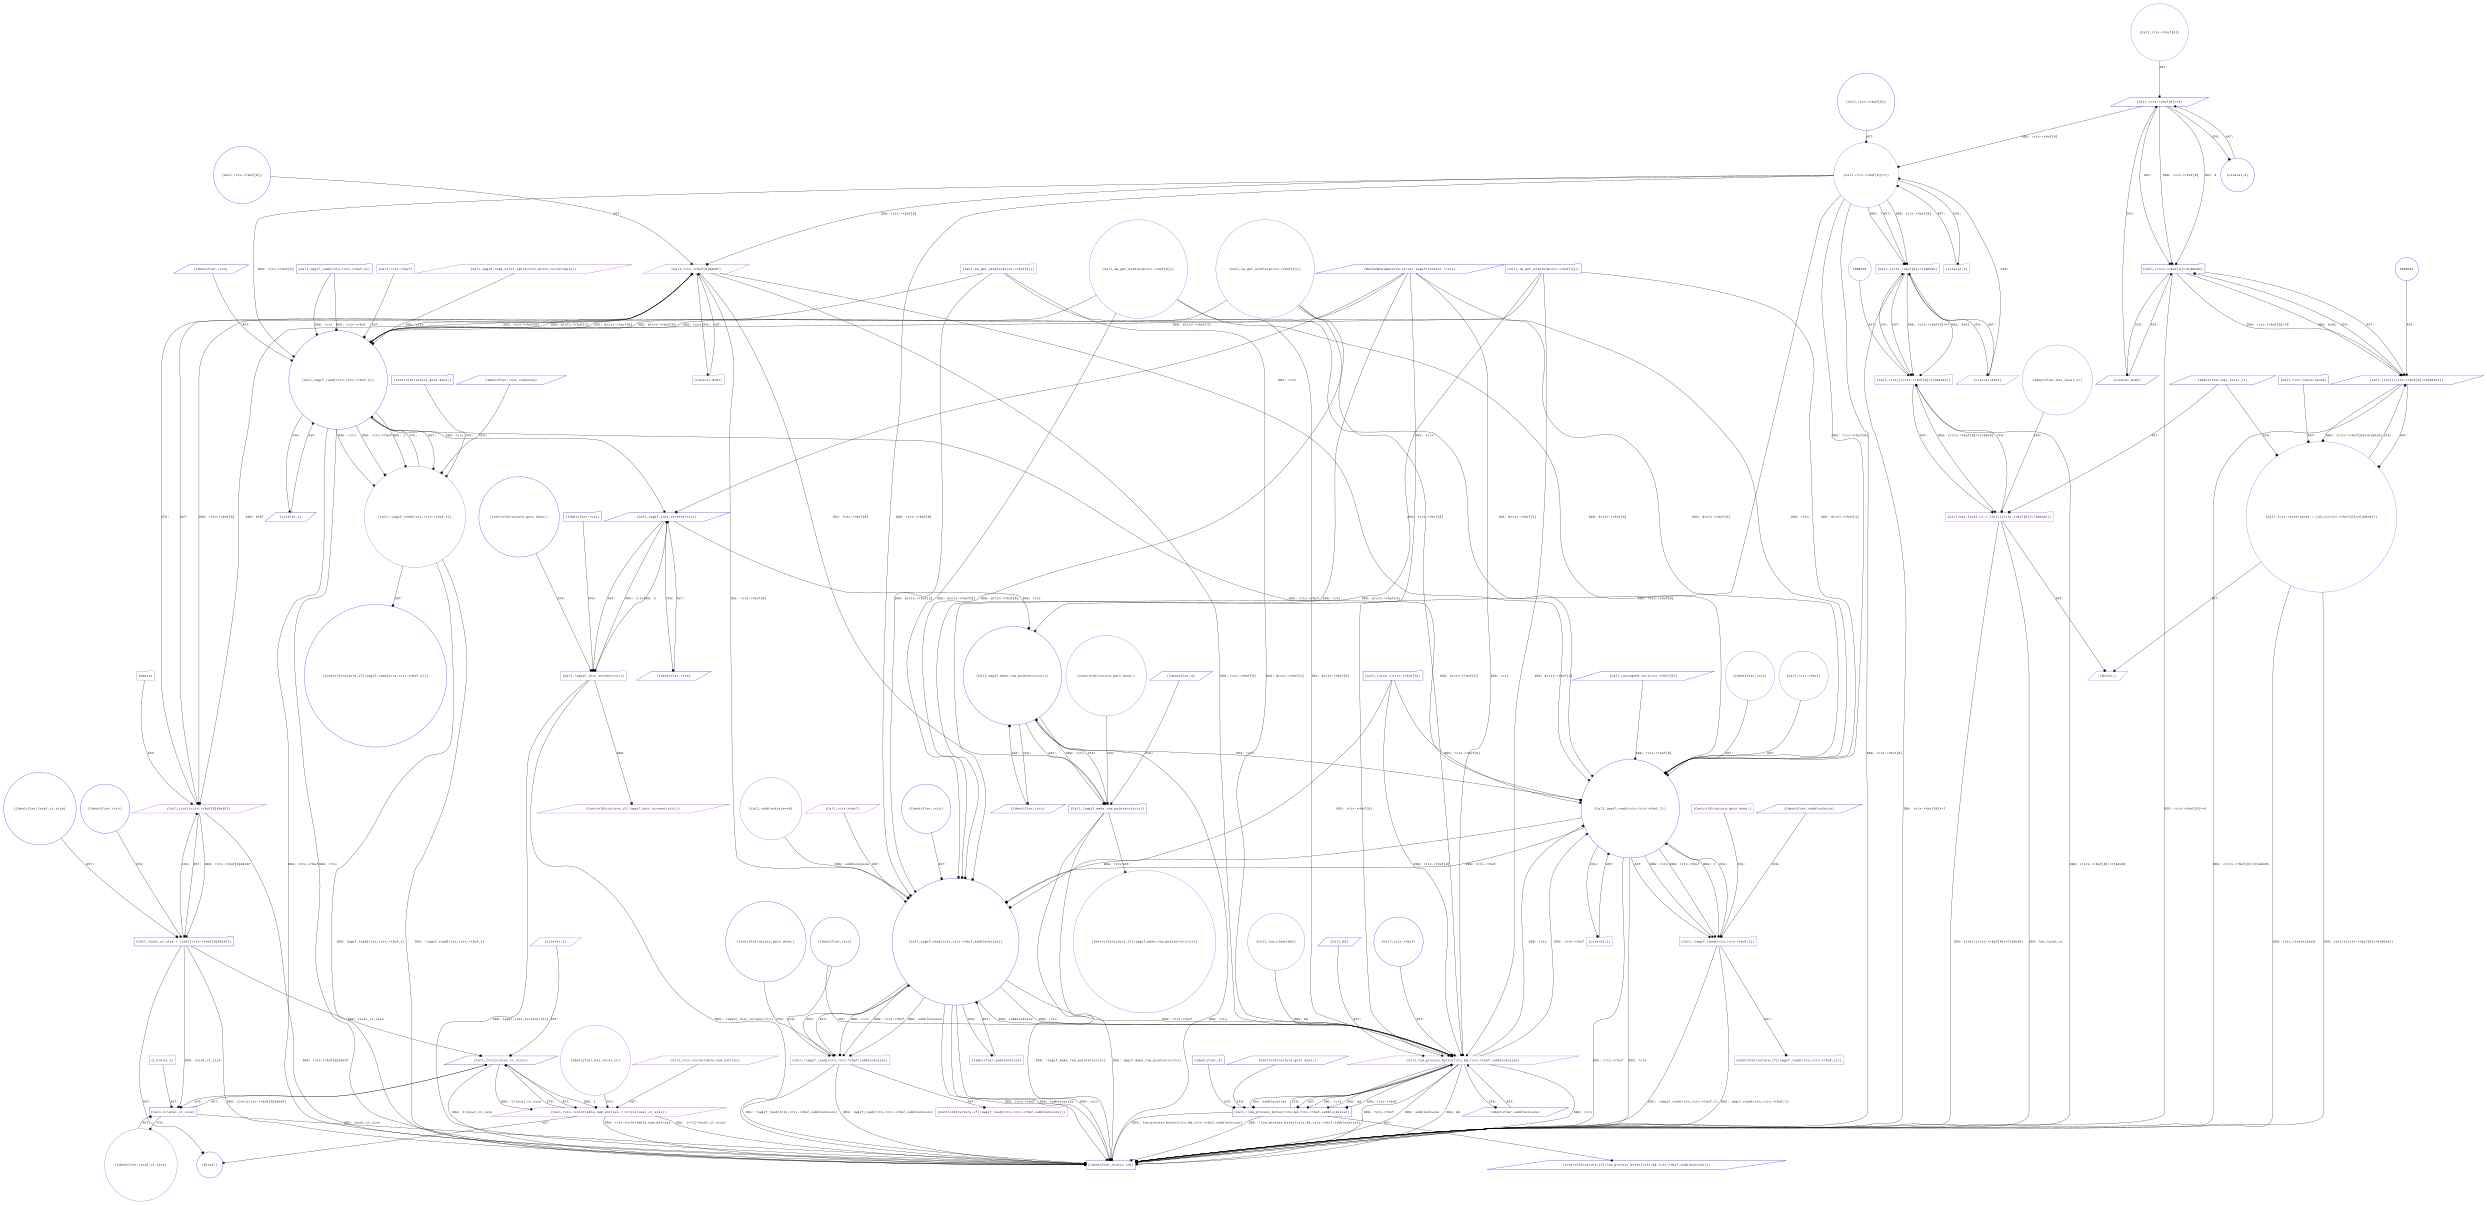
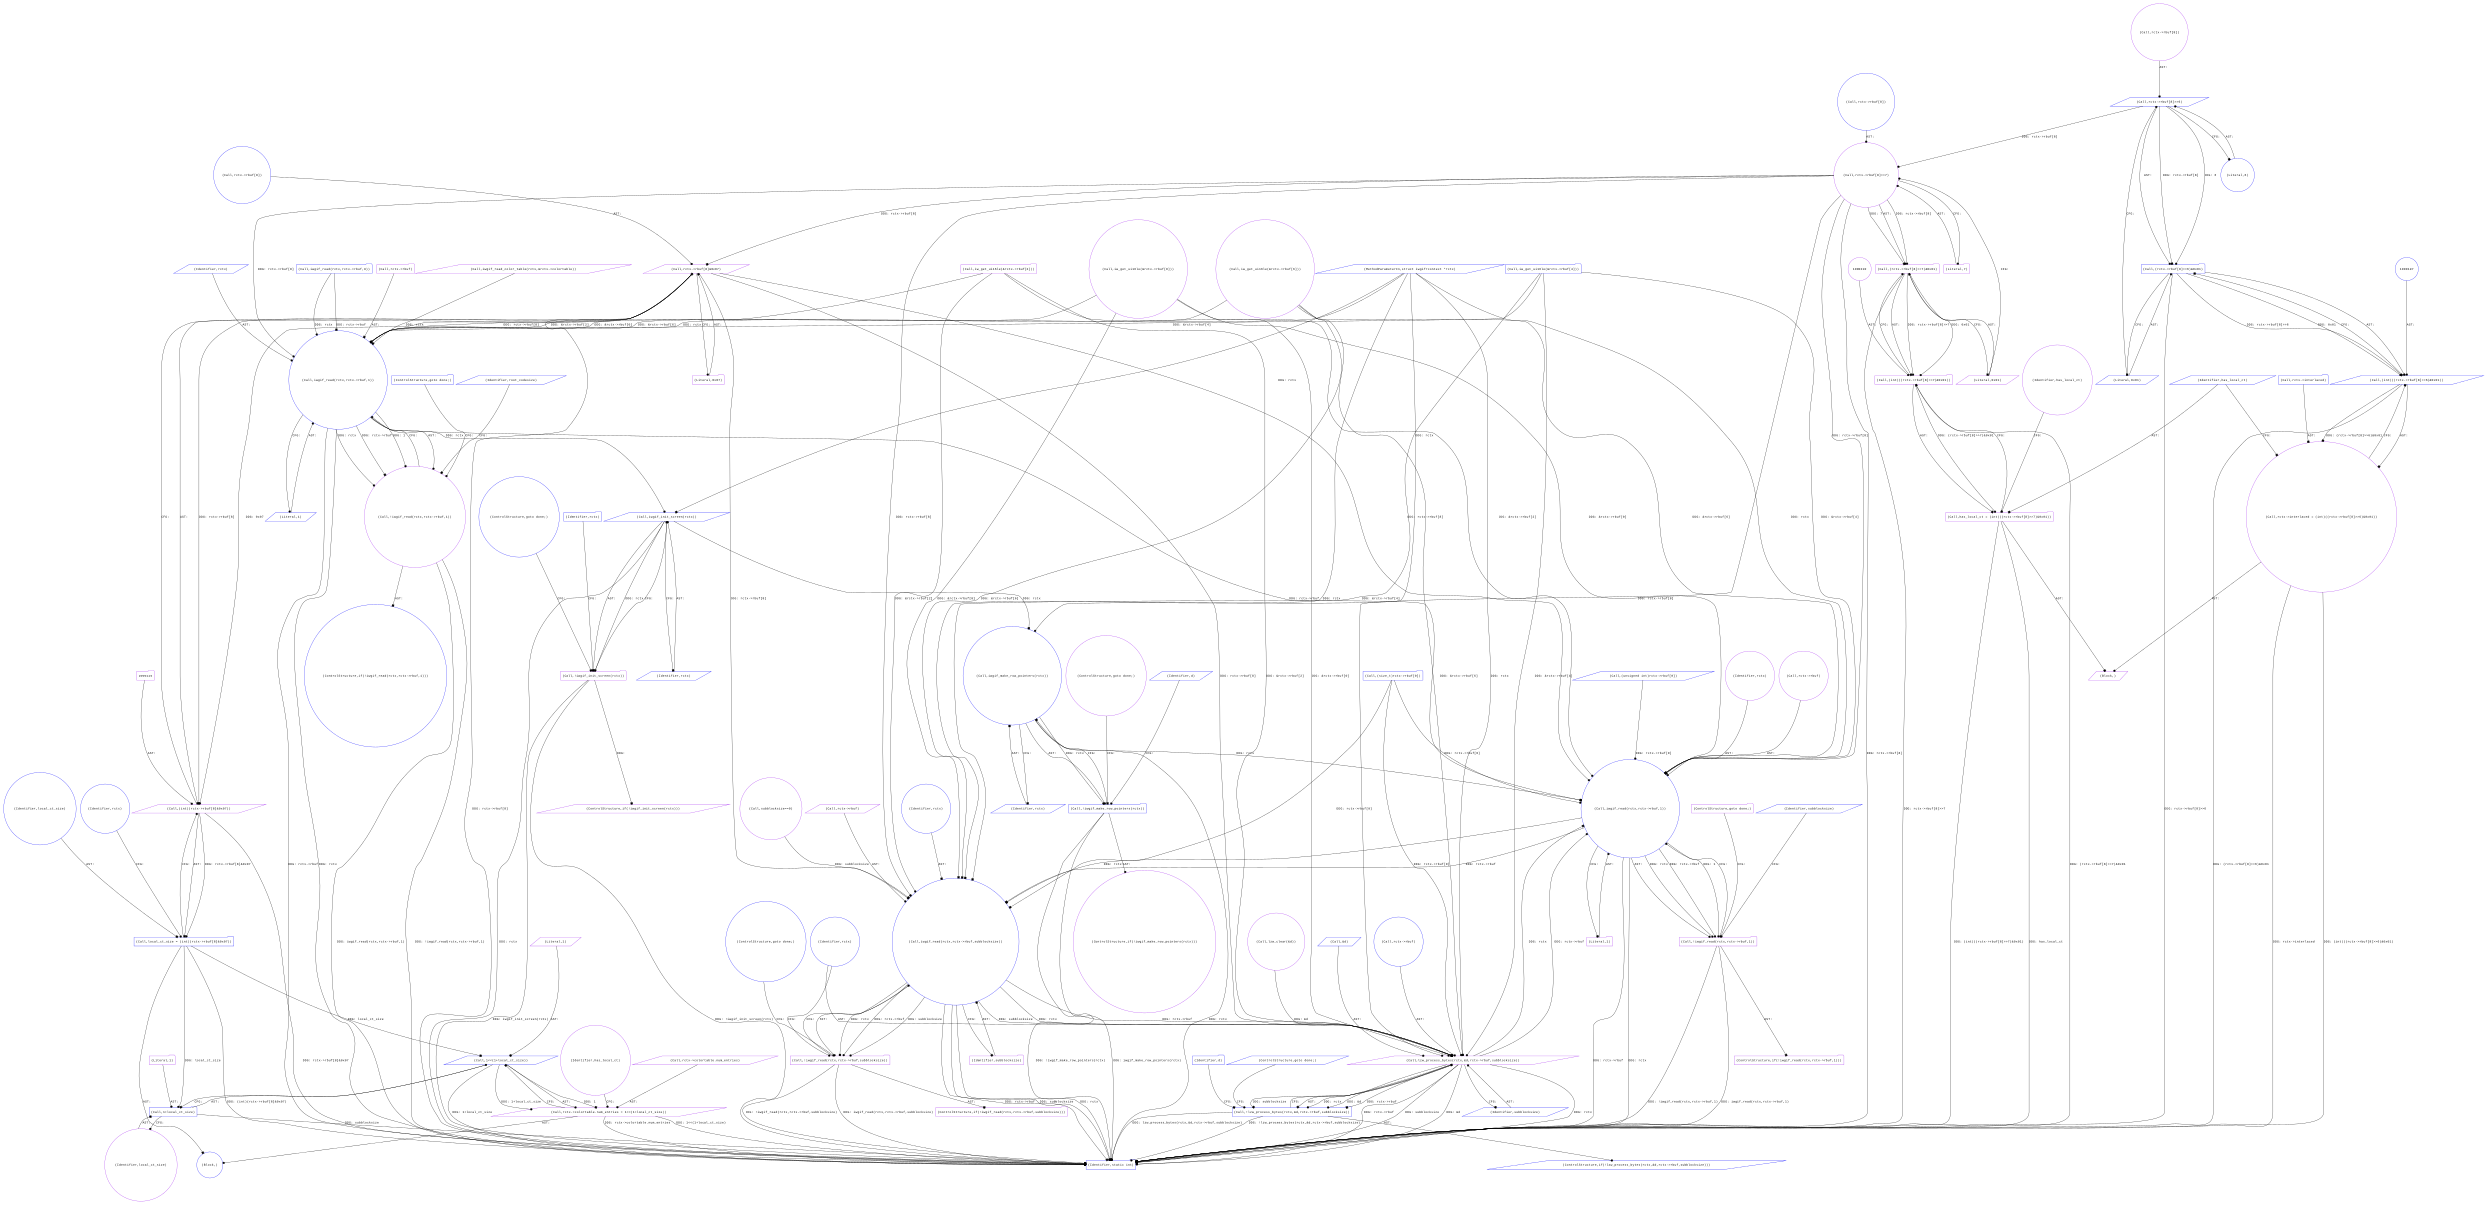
edge "(Call,!iwgif_init_screen(rctx))" -> "(Call,iwgif_init_screen(rctx))": label "DDG: 6" -> "CFG: "
edge "(Call,rctx->rbuf[8]&0x07)" -> "(Call,!iwgif_make_row_pointers(rctx))": now "(Call,rctx->rbuf[8]&0x07)" -> "(Identifier,static int)"
edge "(Call,iwgif_init_screen(rctx))" -> "(Identifier,static int)": added, label "DDG: rctx"
edge "(Call,1+local_ct_size)" -> "(Identifier,static int)": label "DDG: local_ct_size" -> "DDG: subblocksize"
